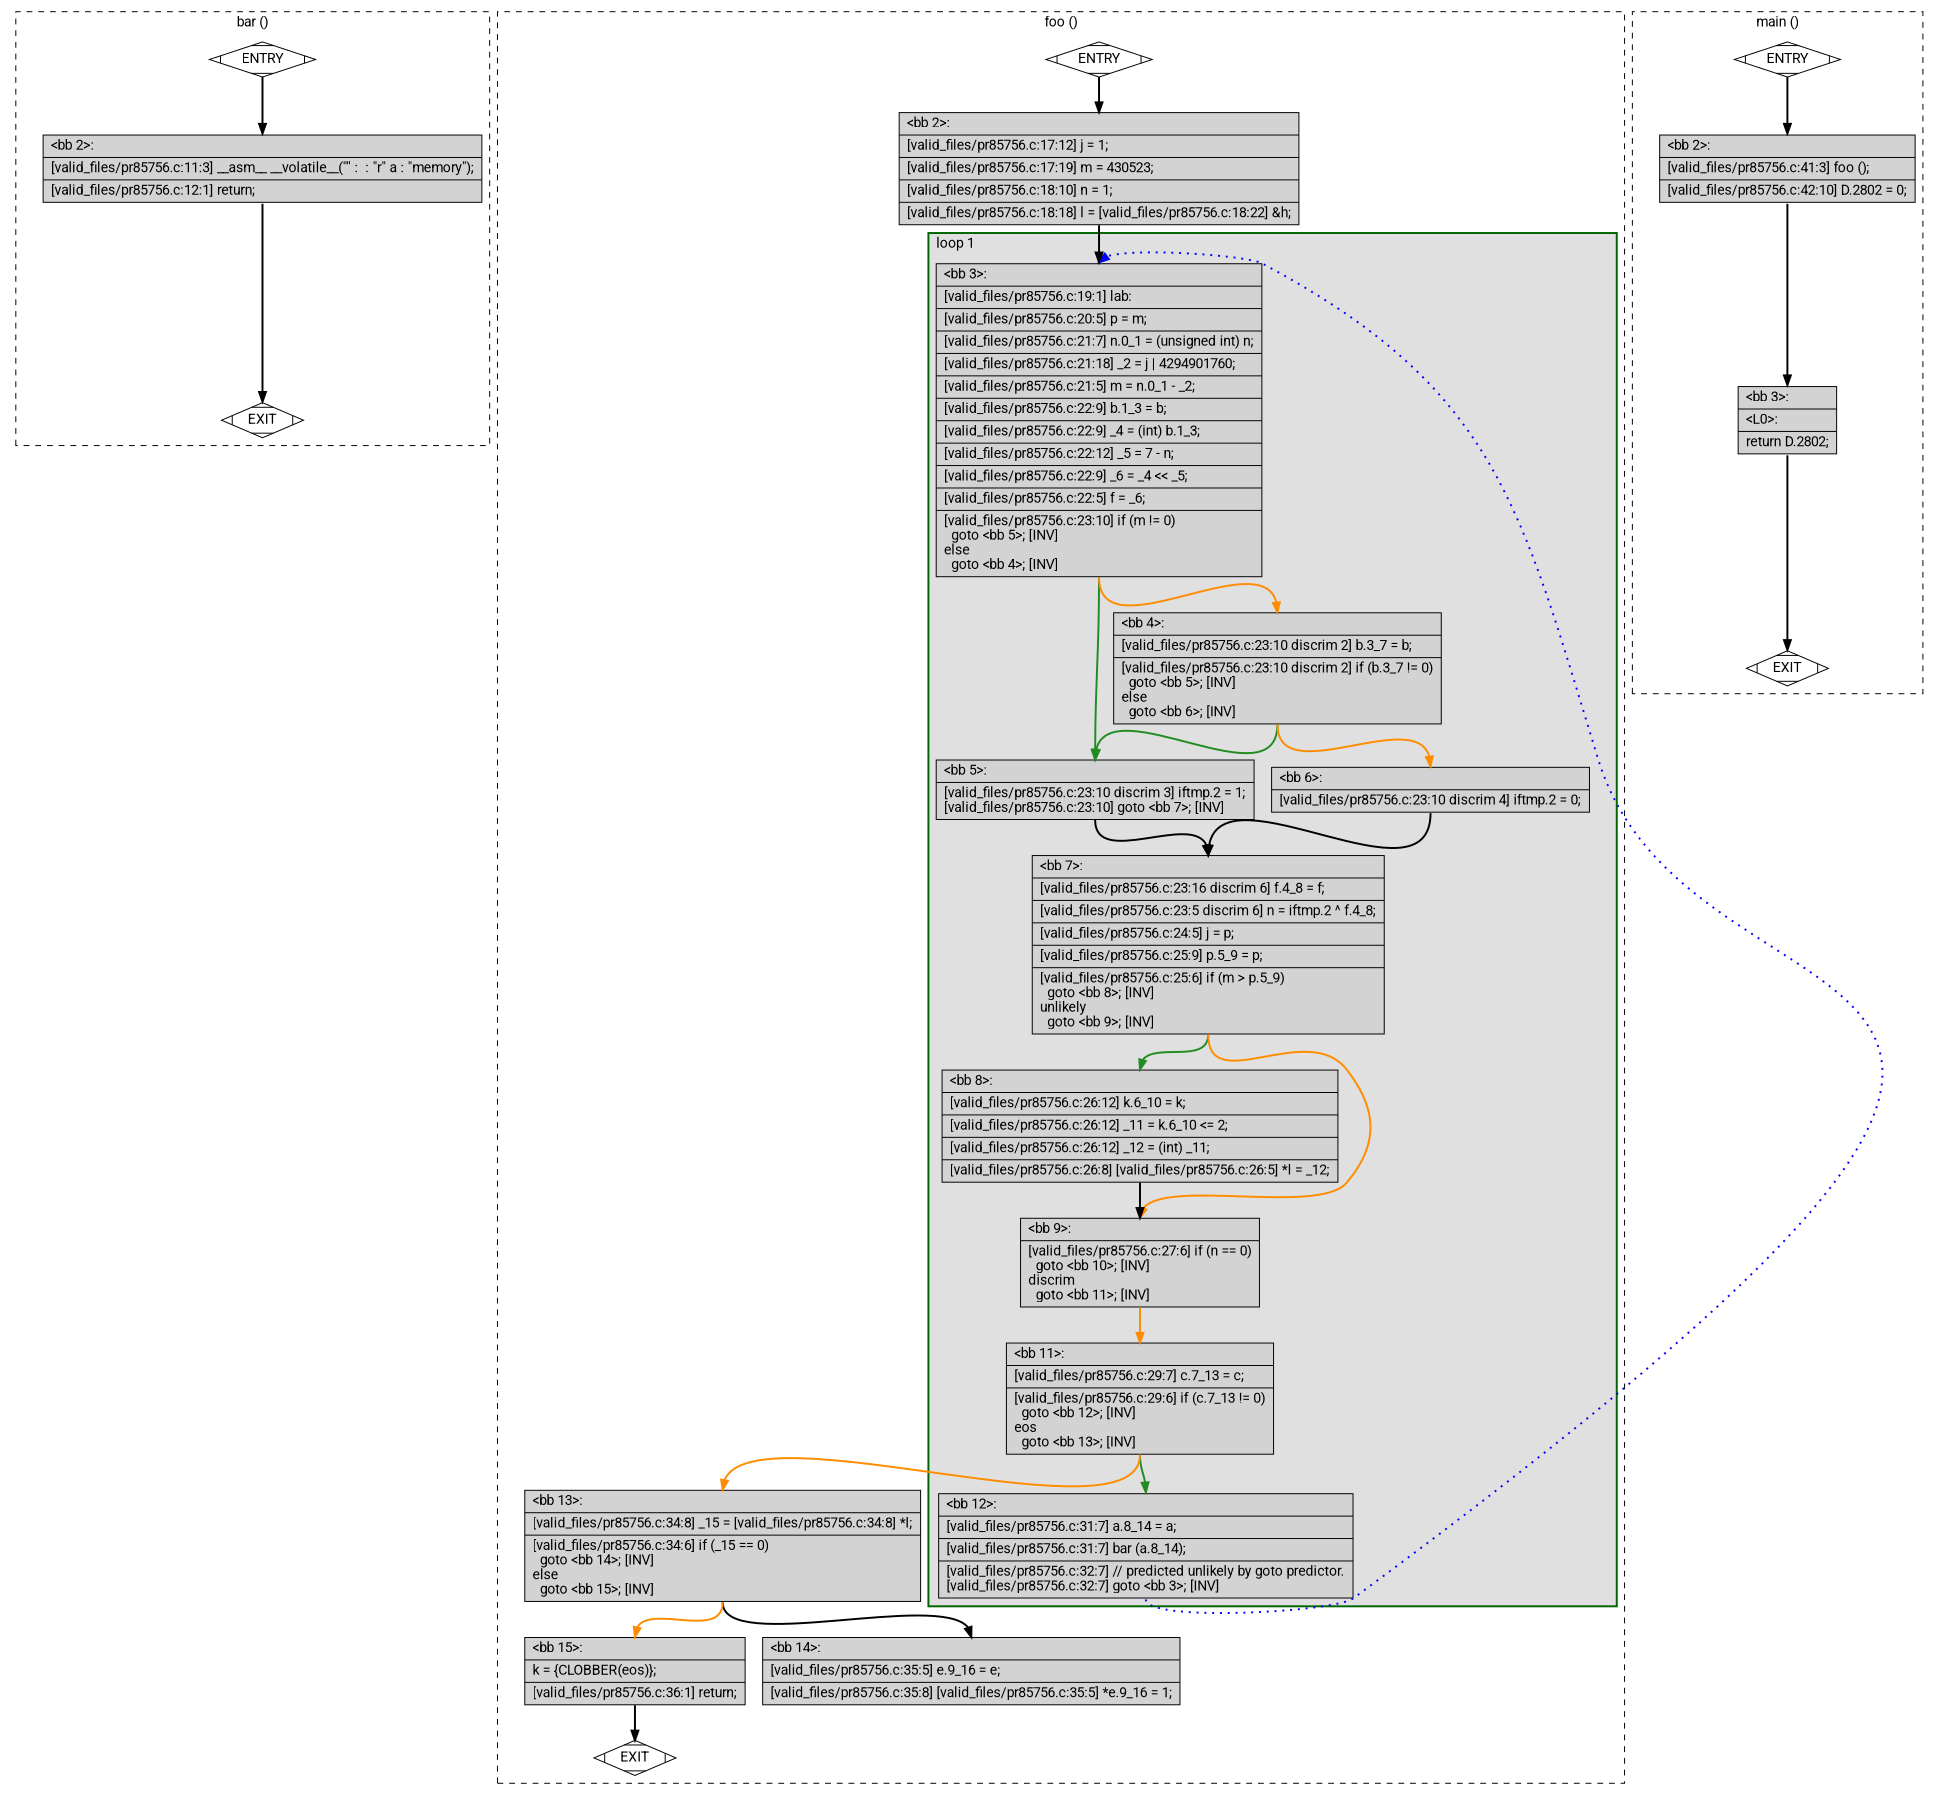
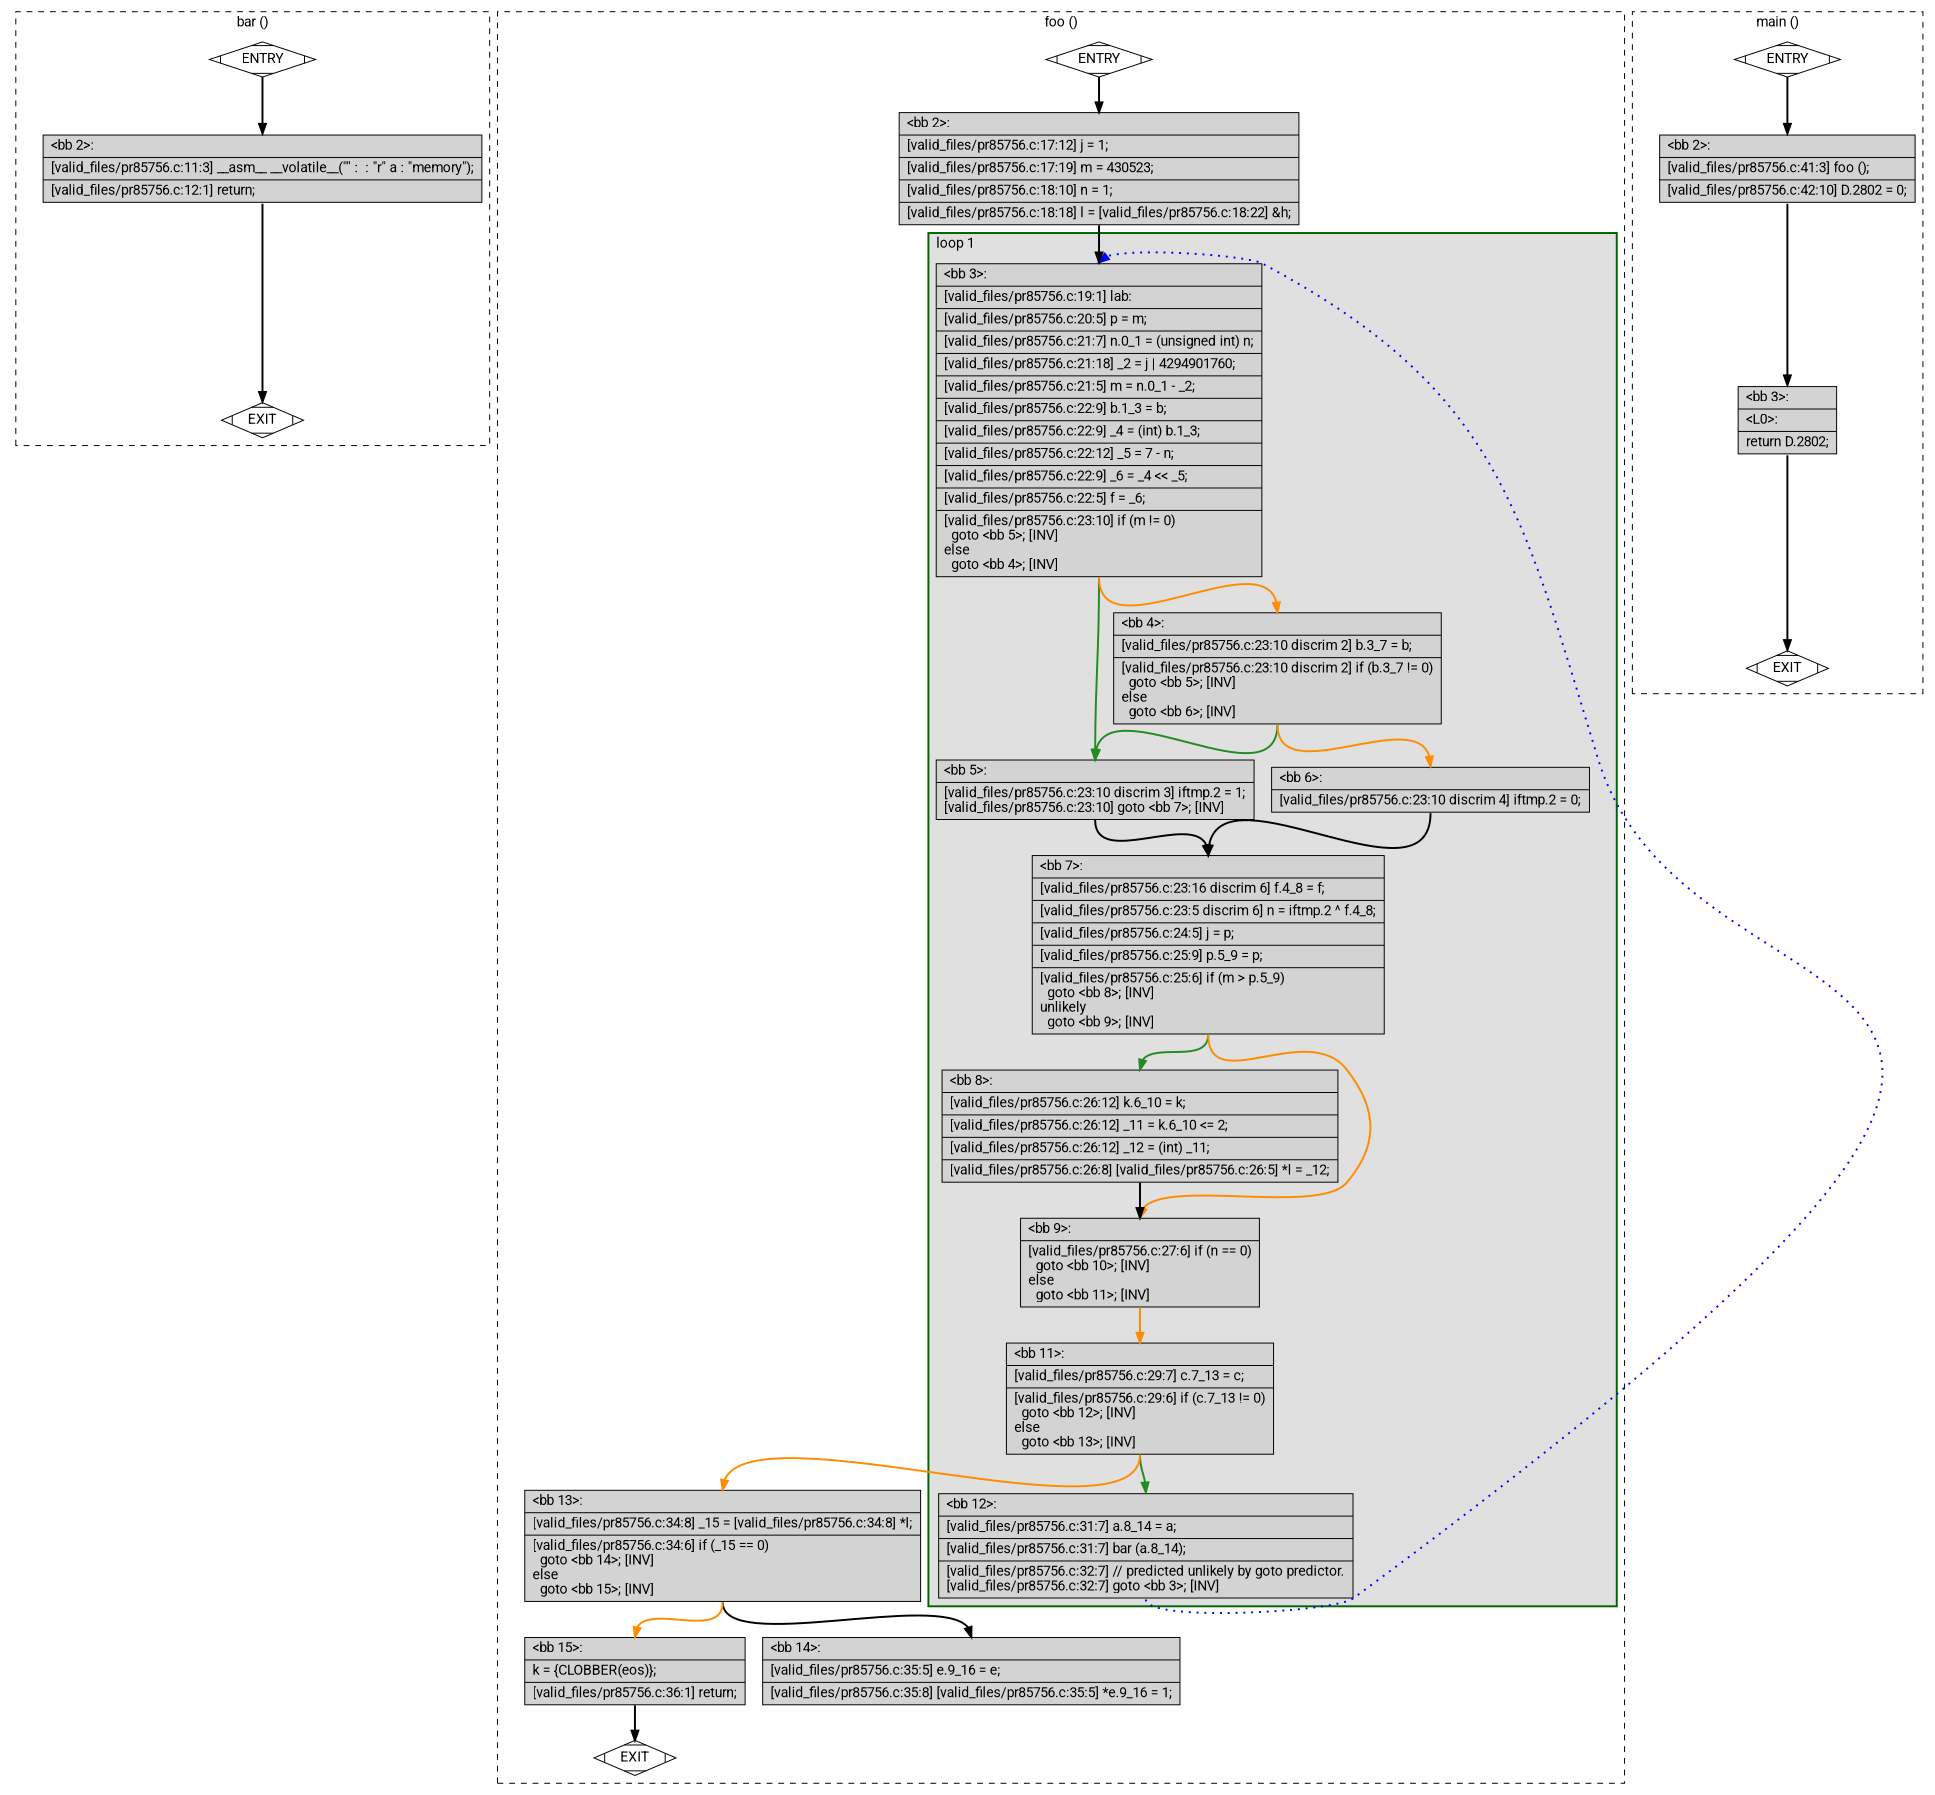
node "<bb 9>:": text "discrim" -> "else"
node "<bb 11>:": text "eos" -> "else"
